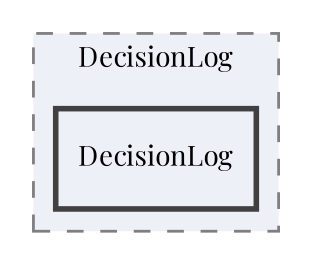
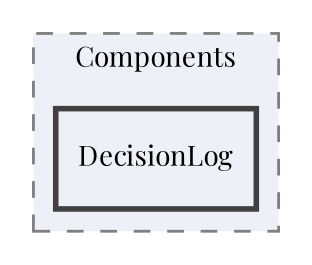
cluster "DecisionLog": label "DecisionLog" -> "Components"
